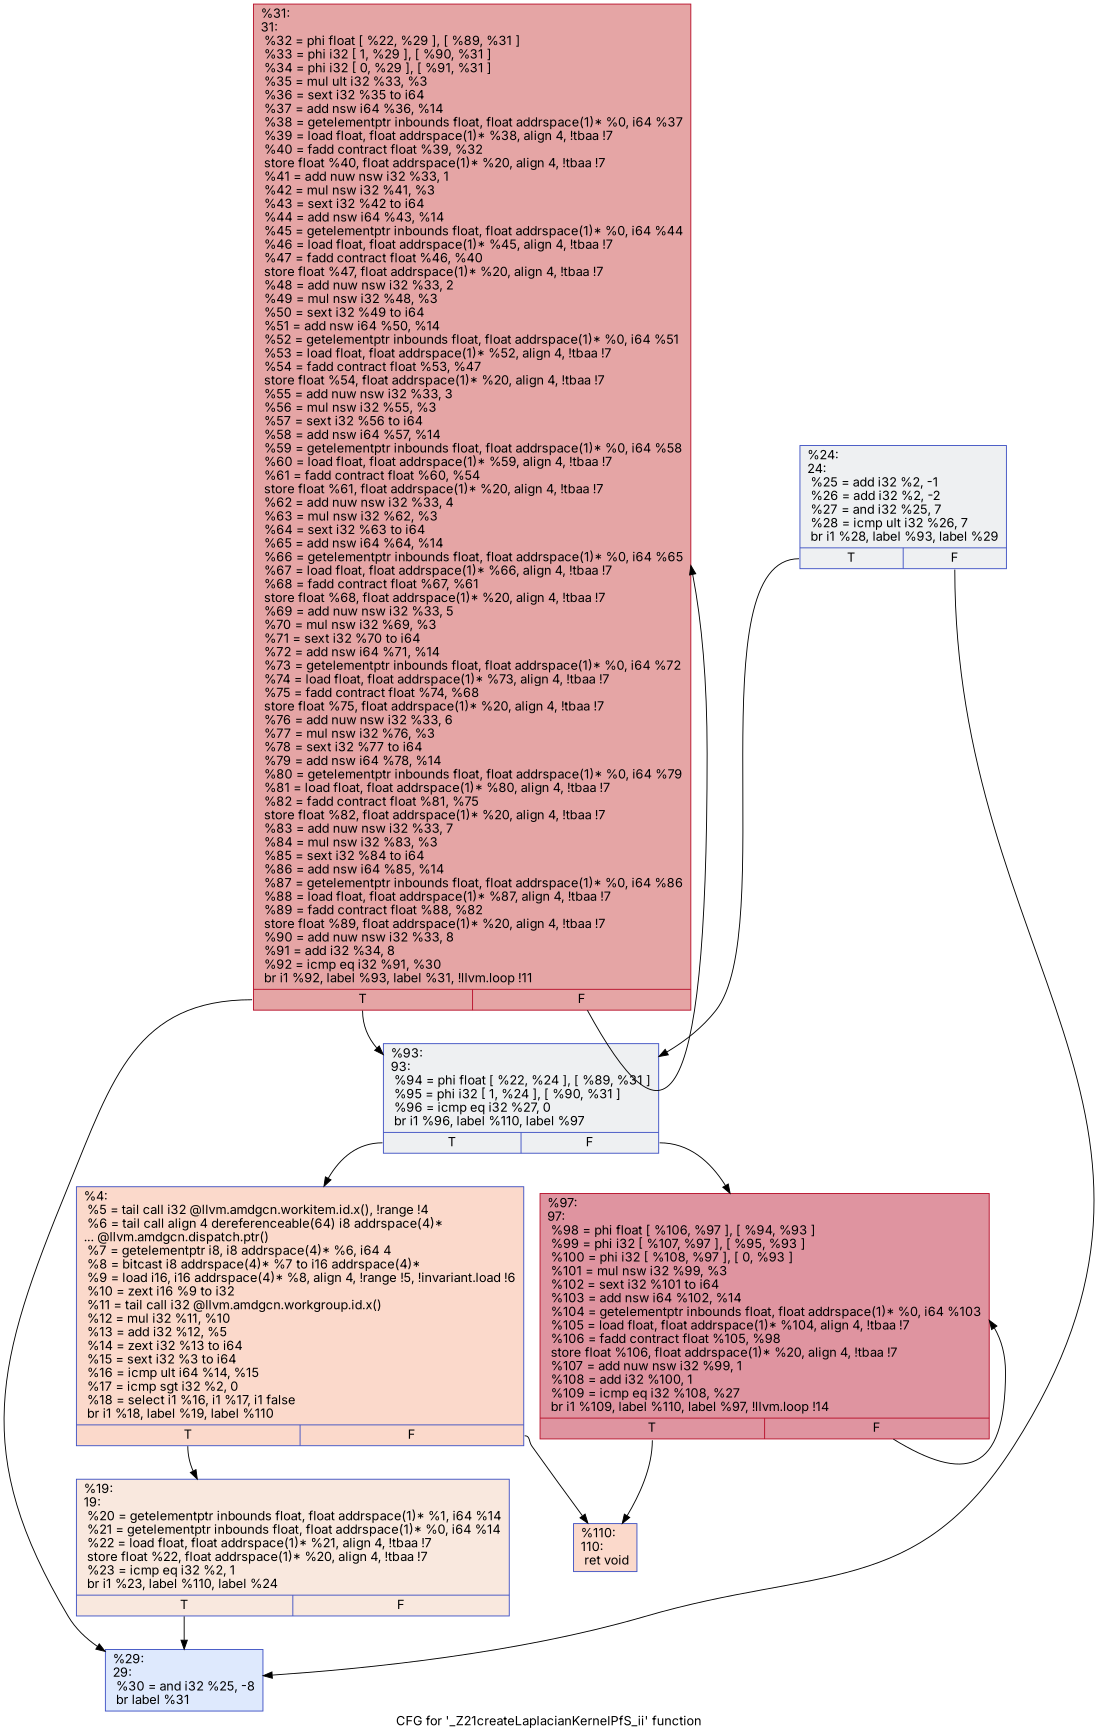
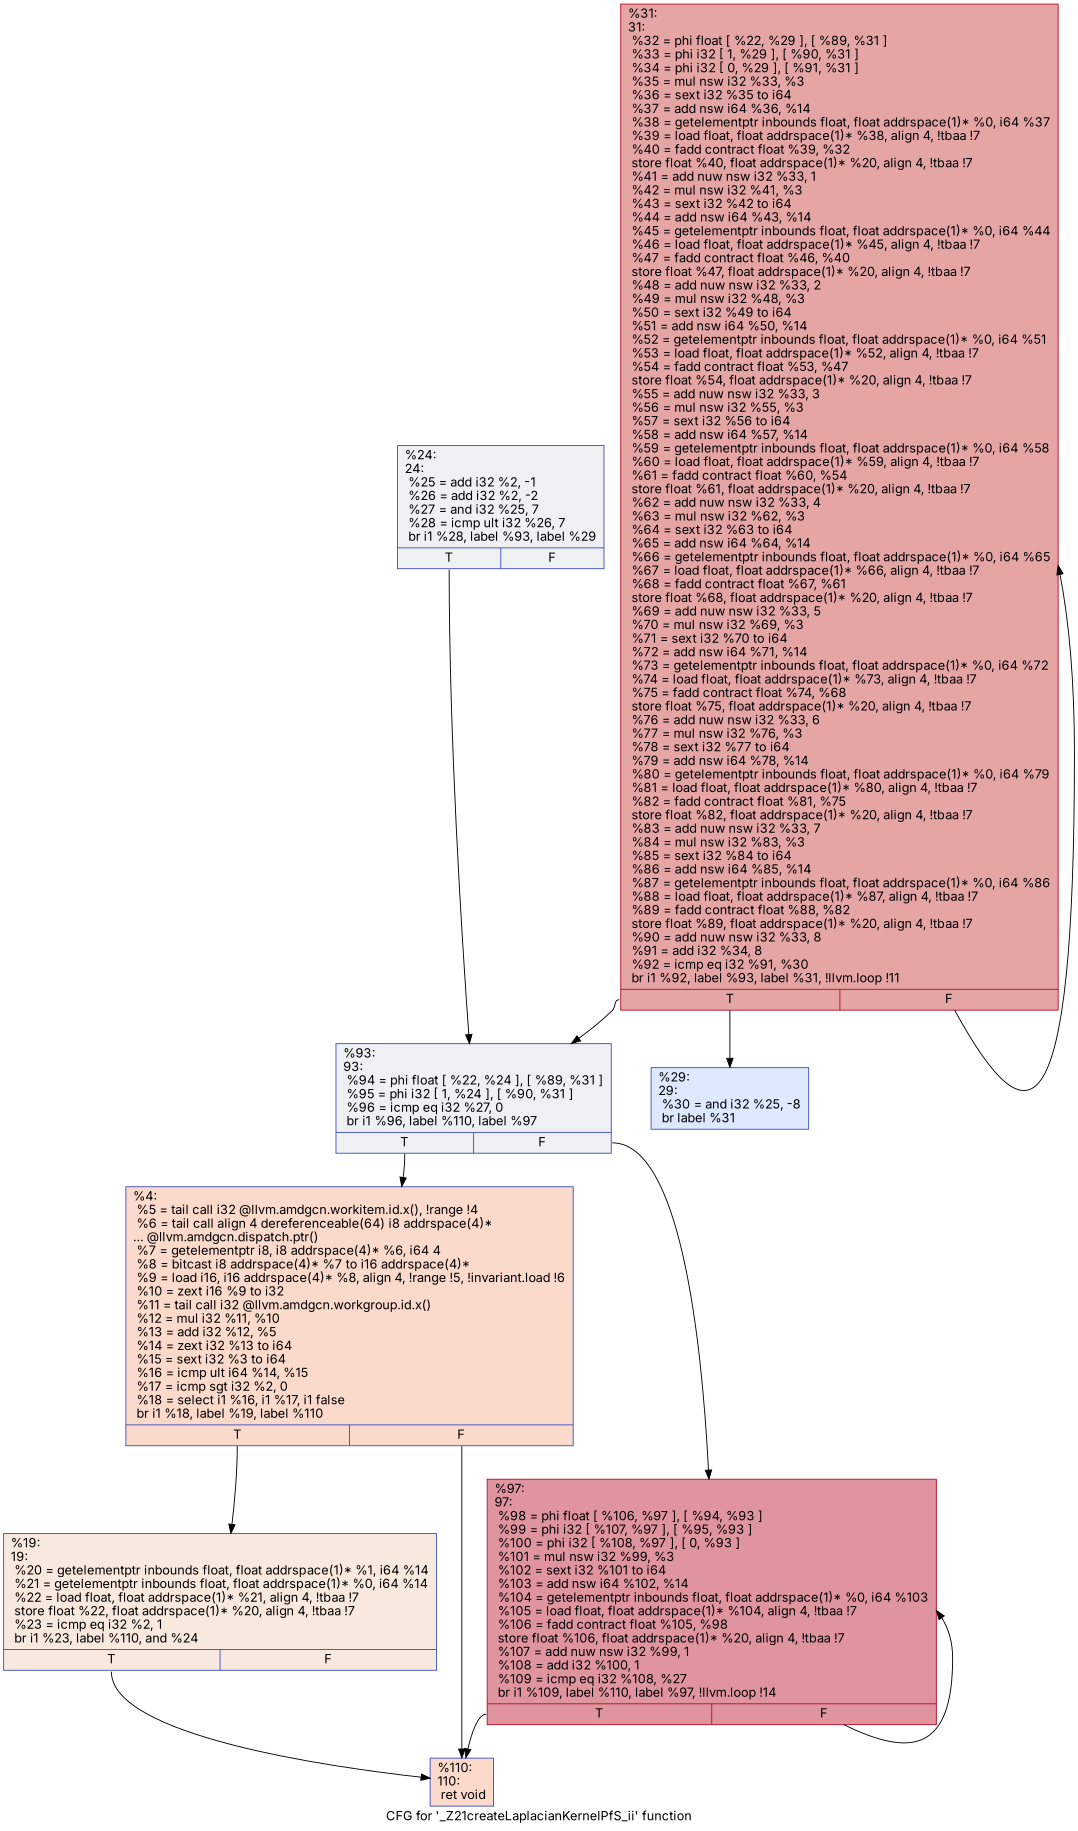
node "%31:": text "%35 = mul ult i32 %33, %3" -> "%35 = mul nsw i32 %33, %3"
edge "%24:" -> "%29:": removed
node "%19:": text "br i1 %23, label %110, label %24" -> "br i1 %23, label %110, and %24"
edge "%19:" -> "%29:": now "%19:" -> "%110:"
